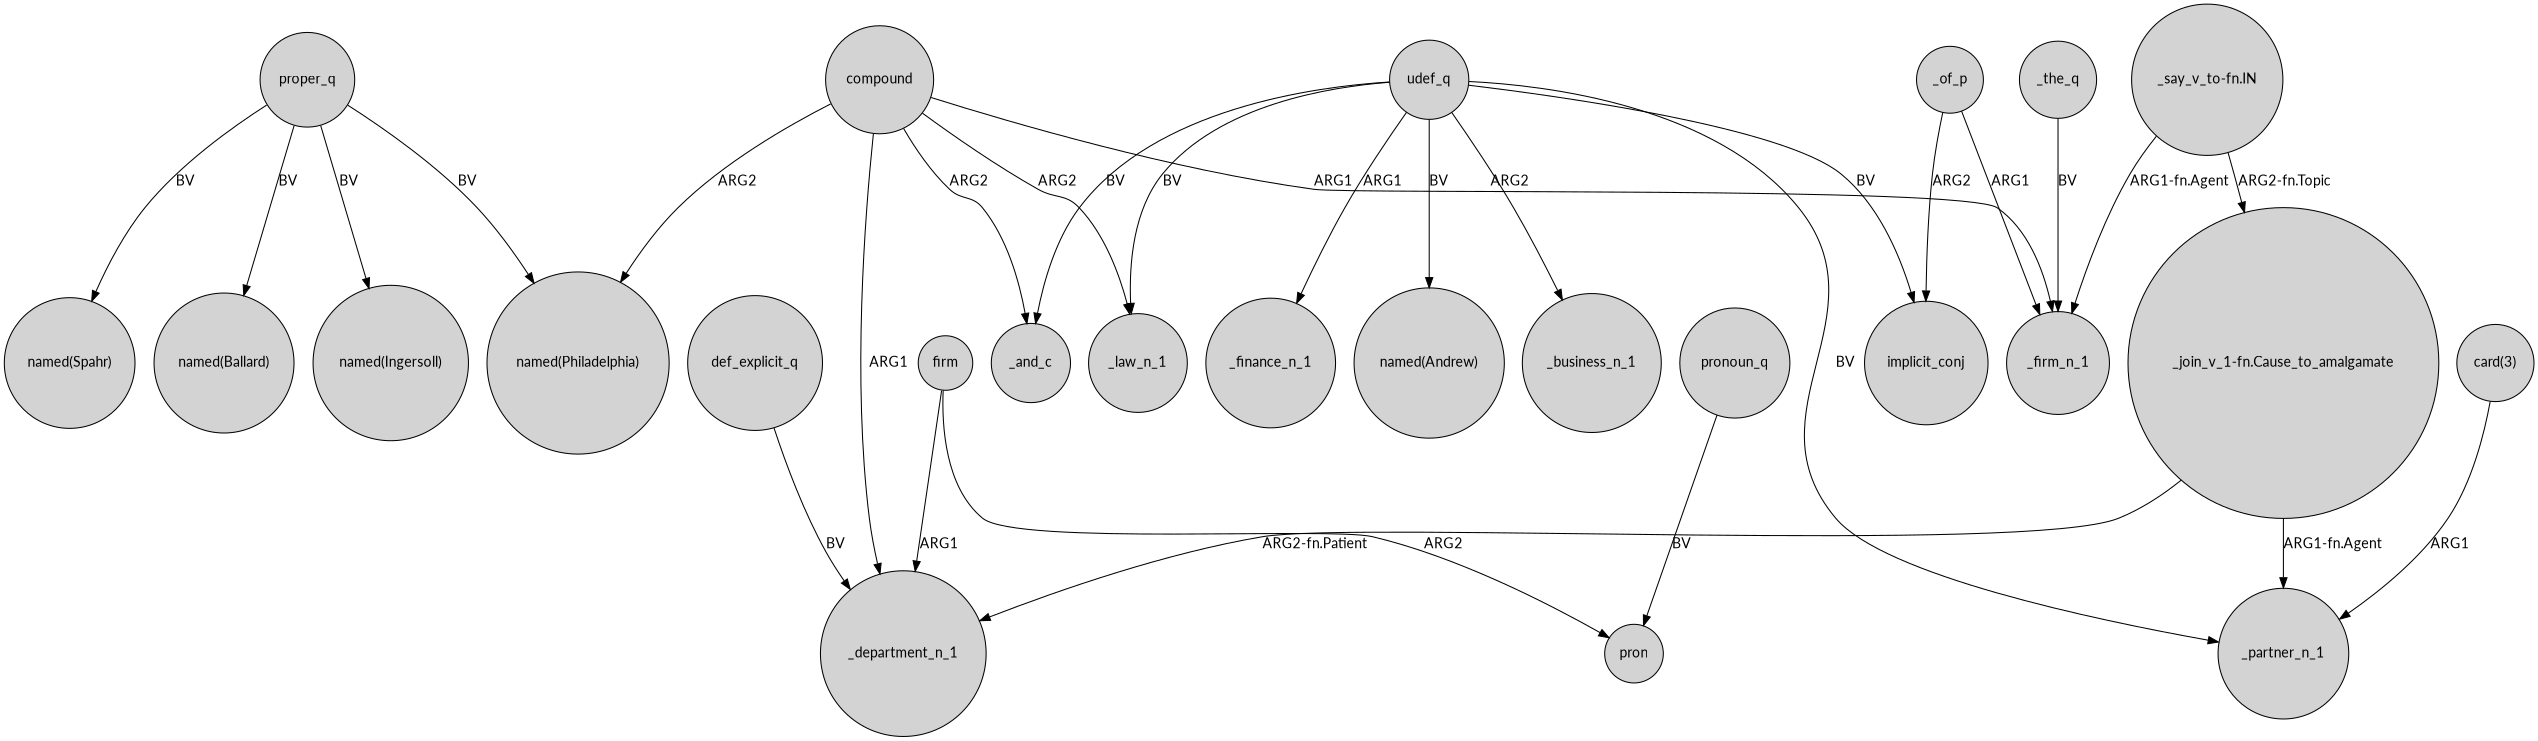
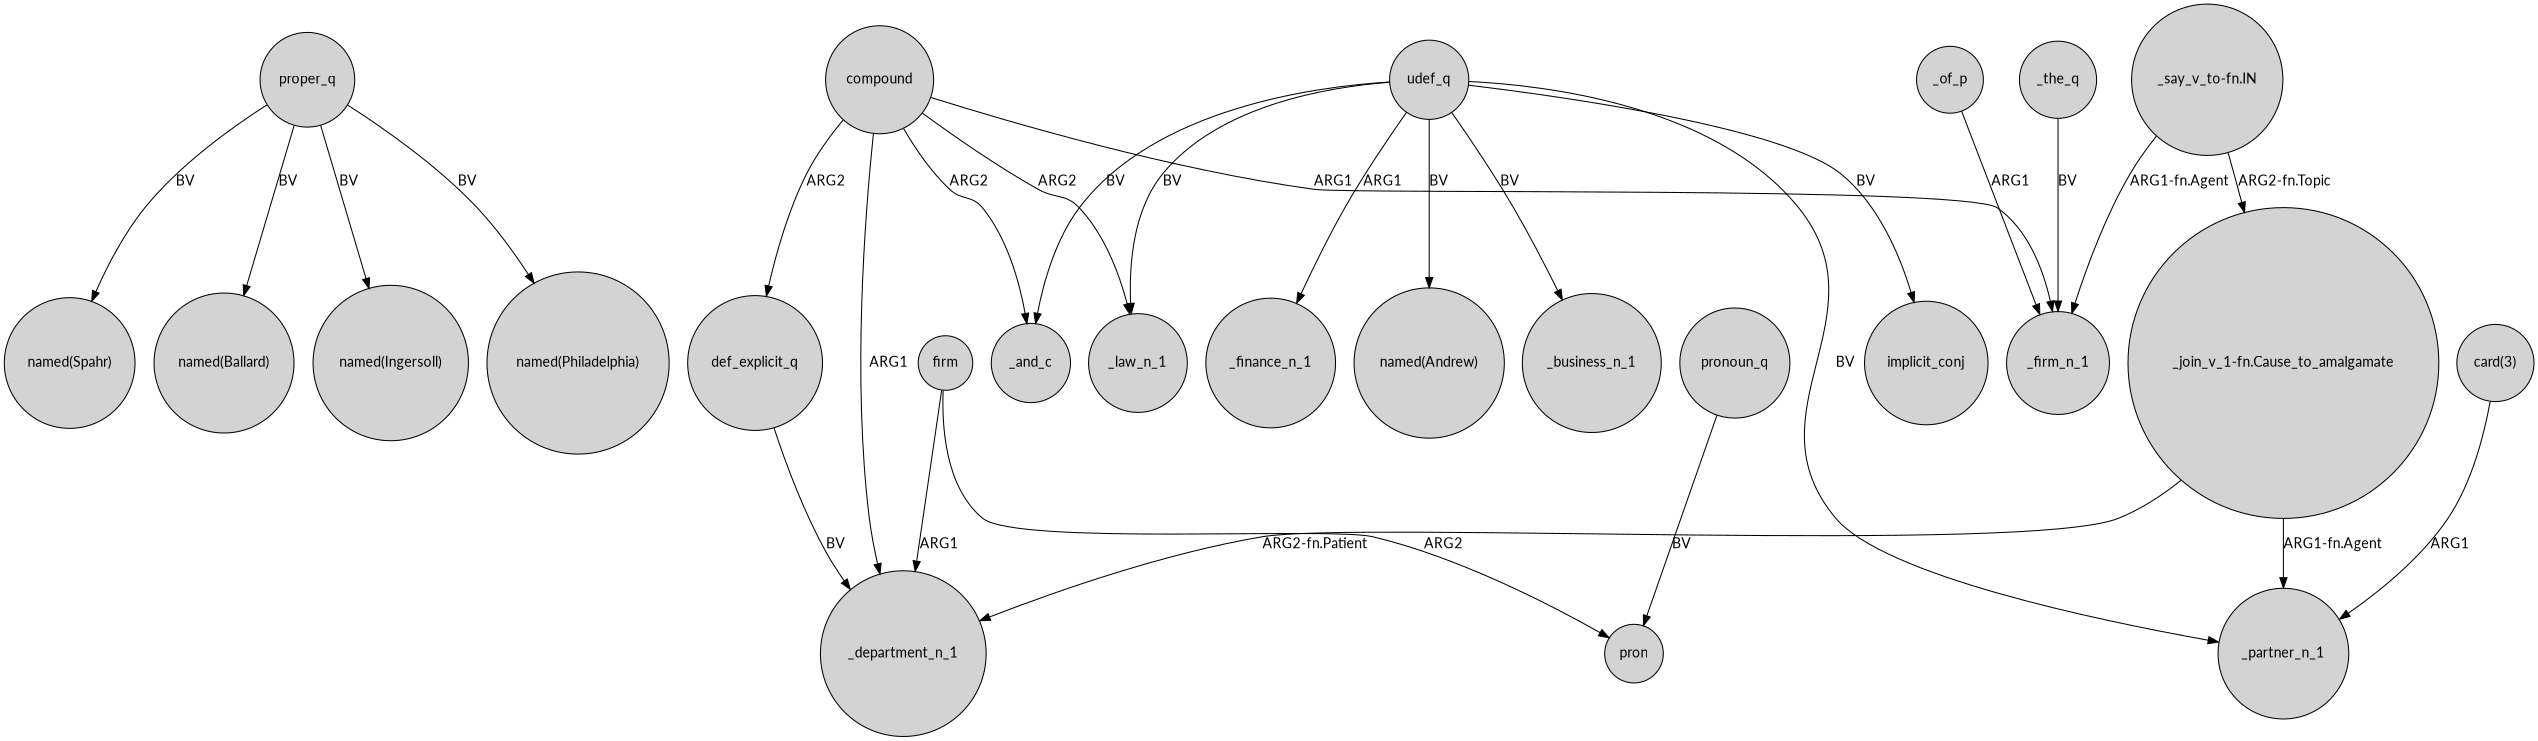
edge "compound" -> "named(Philadelphia)": now "compound" -> "def_explicit_q"
edge "udef_q" -> "_business_n_1": label "ARG2" -> "BV"
edge "_of_p" -> "implicit_conj": removed, label "ARG2"
